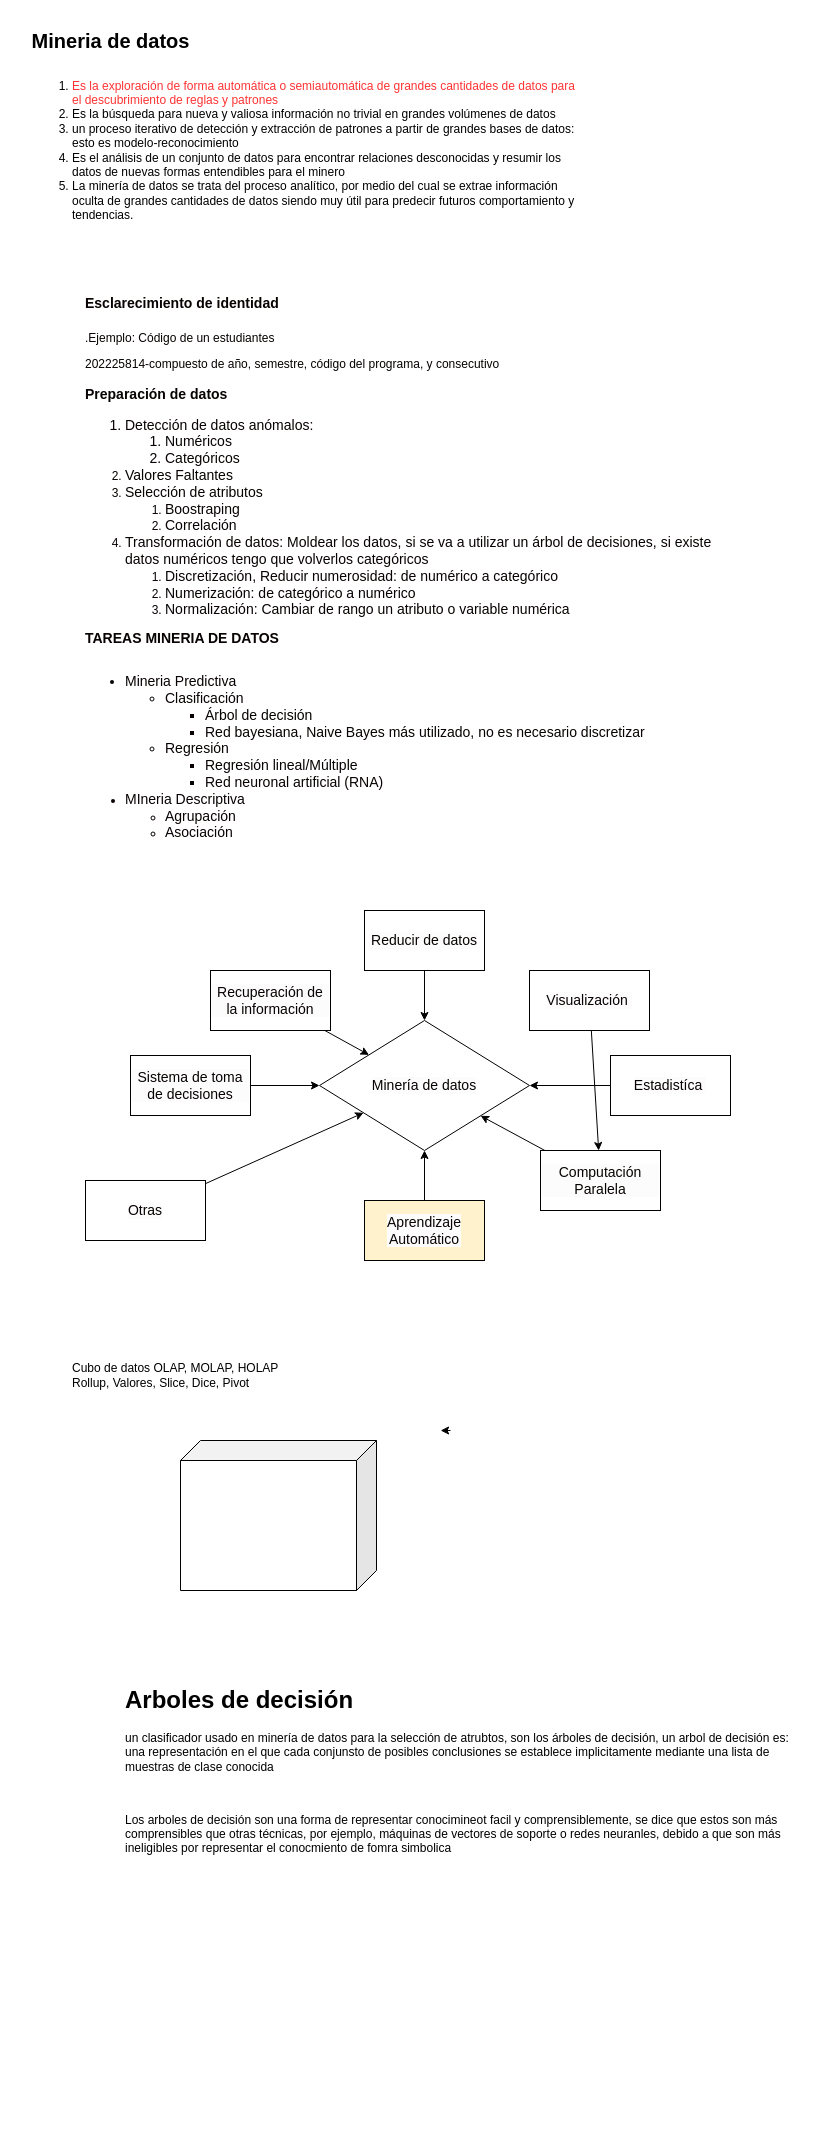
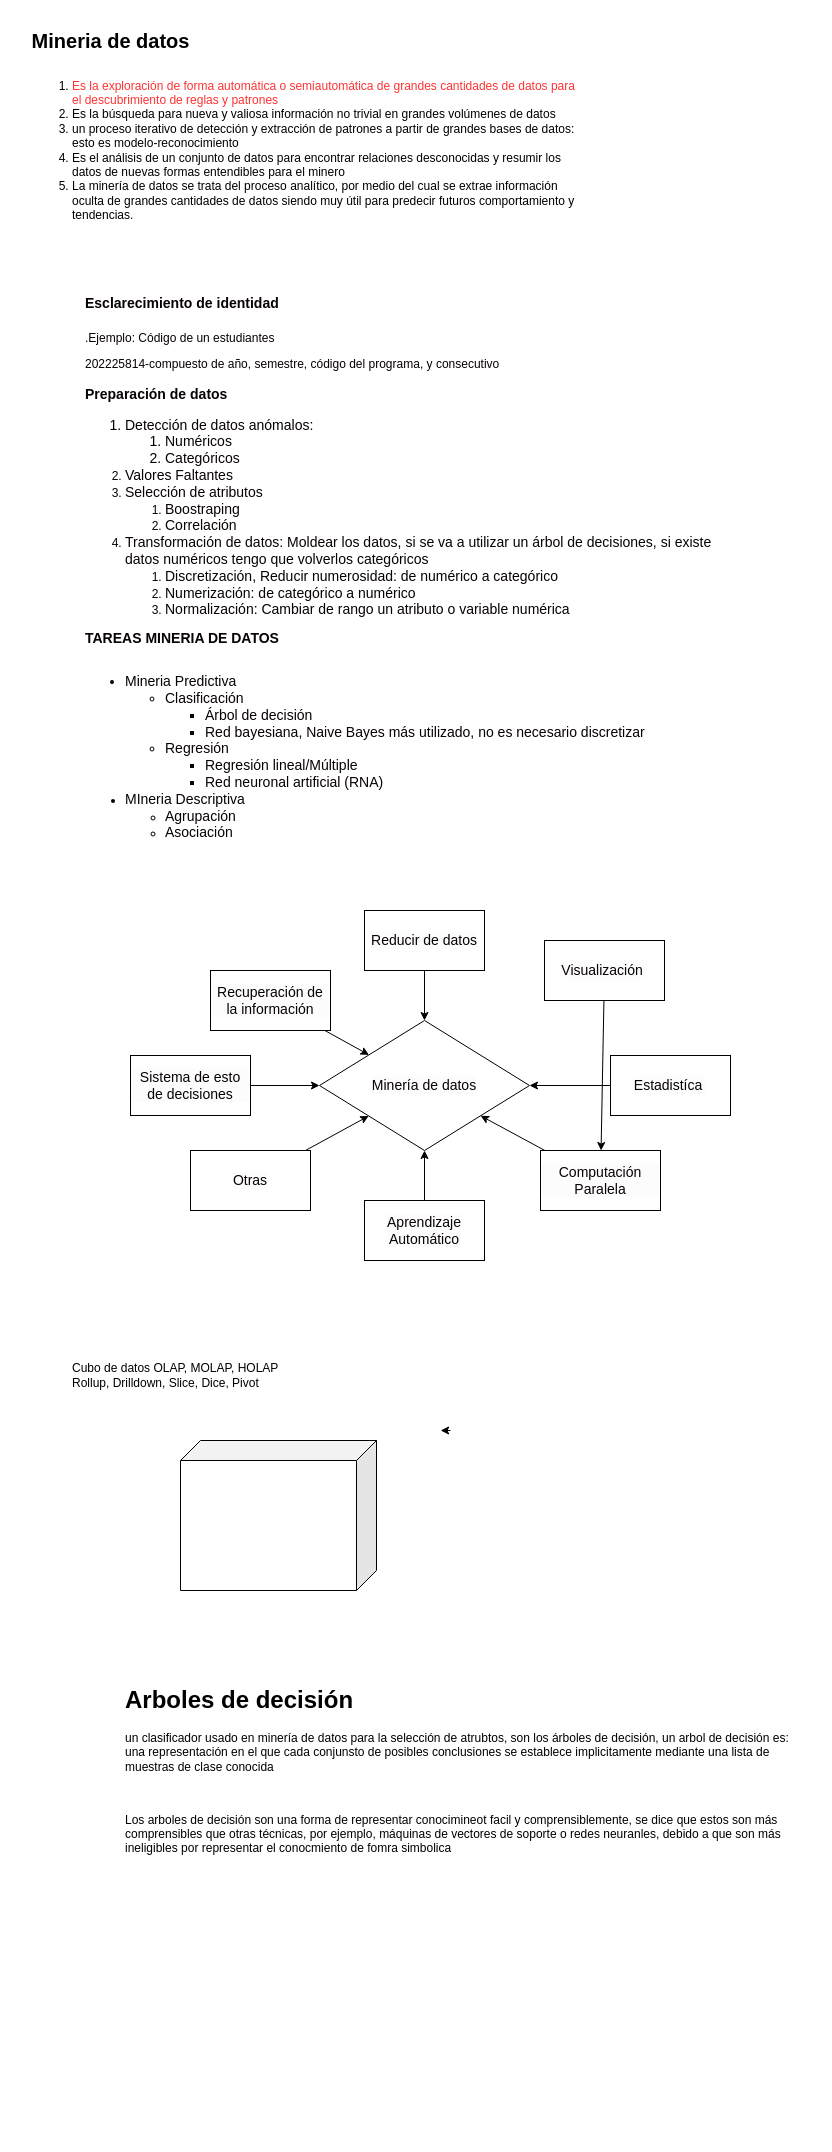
node "Visualización": moved (590, 1001) -> (605, 971)
node "Sistema de toma de decisiones": label "Sistema de toma de decisiones" -> "Sistema de esto de decisiones"
node "Otras": moved (146, 1211) -> (251, 1181)
node "Aprendizaje Automático": fillcolor #fff2cc -> #ffffff
node "Cubo de datos OLAP, MOLAP, HOLAP Rollup, Valores, Slice, Dice, Pivot": label "Cubo de datos OLAP, MOLAP, HOLAP Rollup, Valores, Slice, Dice, Pivot" -> "Cubo de datos OLAP, MOLAP, HOLAP Rollup, Drilldown, Slice, Dice, Pivot"
